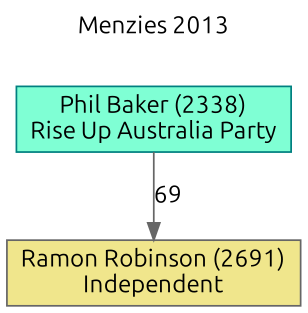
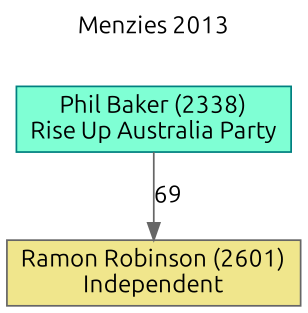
node "Ramon Robinson (2691) Independent": label "Ramon Robinson (2691) Independent" -> "Ramon Robinson (2601) Independent"
